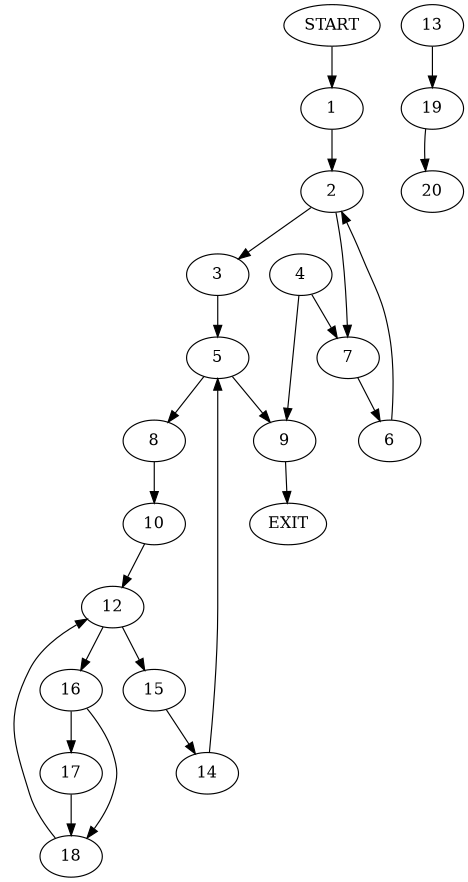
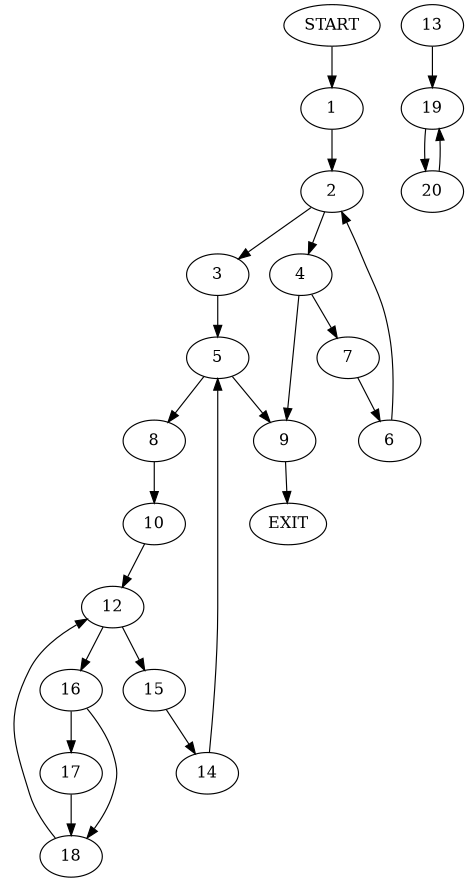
edge "20" -> "19": added
edge "2" -> "7": now "2" -> "4"
